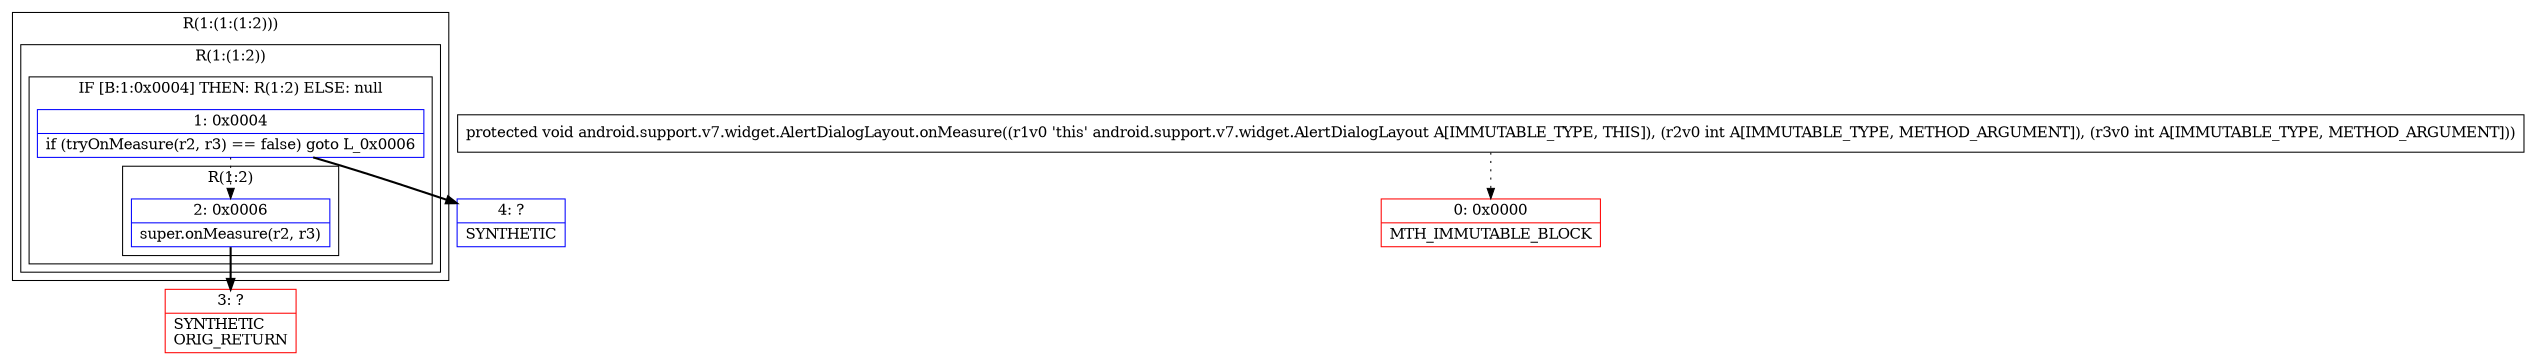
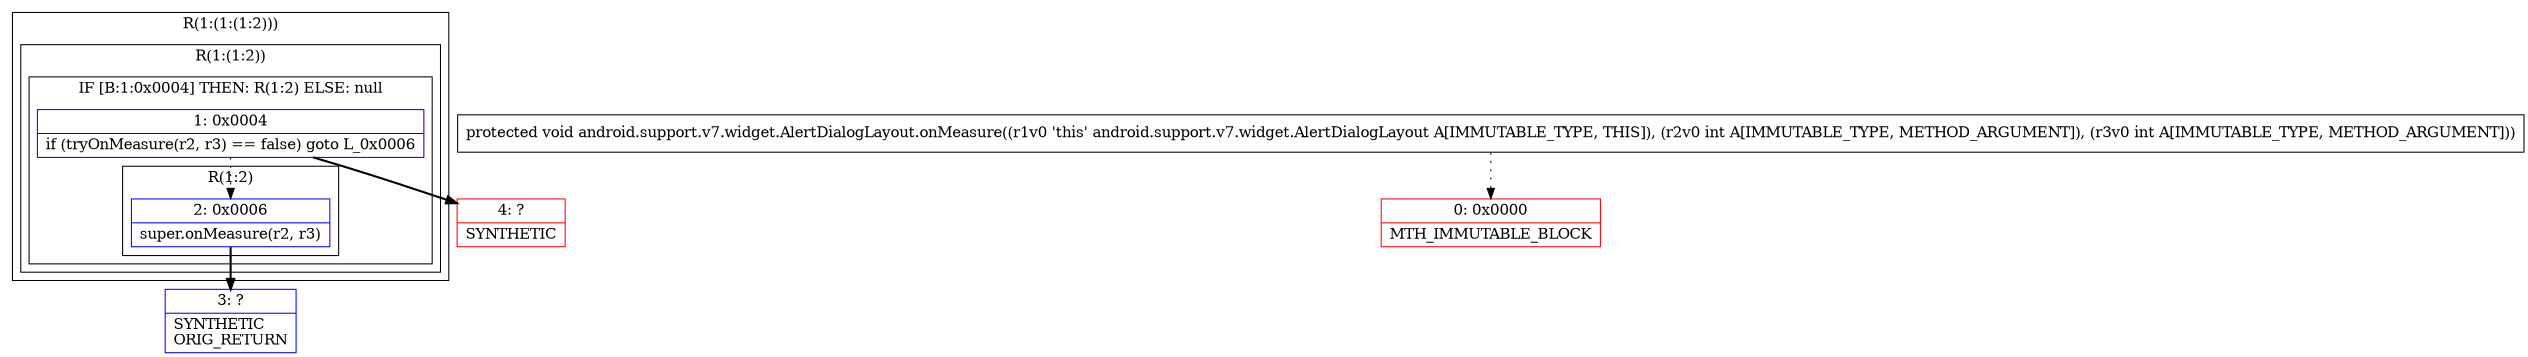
node "4: ?": color blue -> red
node "3: ?": color red -> blue
